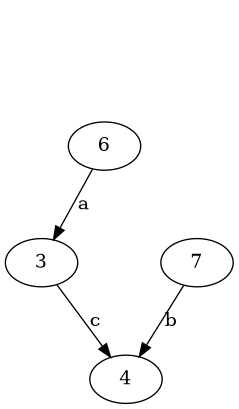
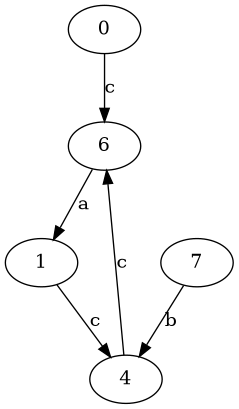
node "0": added
node "3": label "3" -> "1"
edge "4" -> "6": added, label "c"
